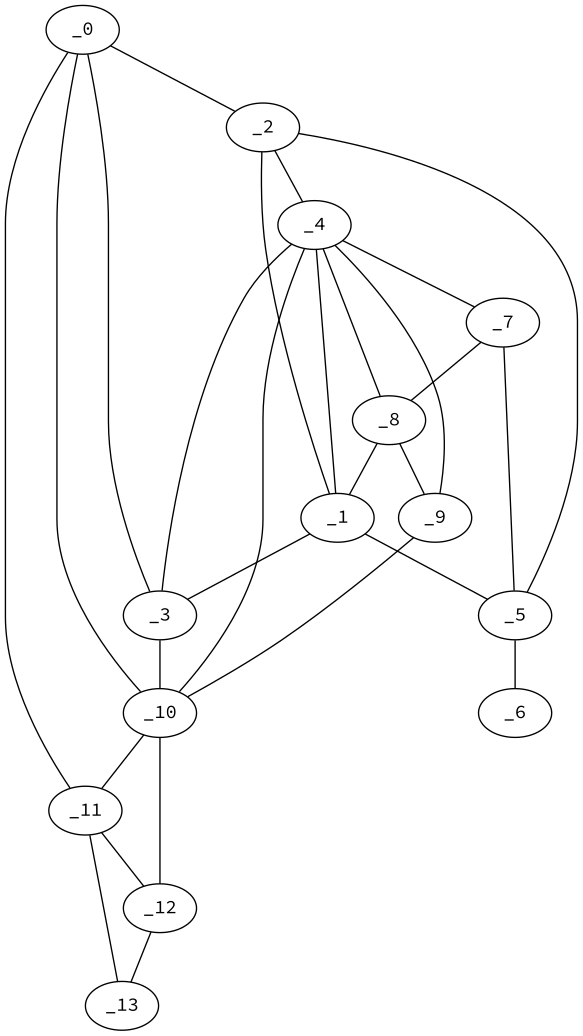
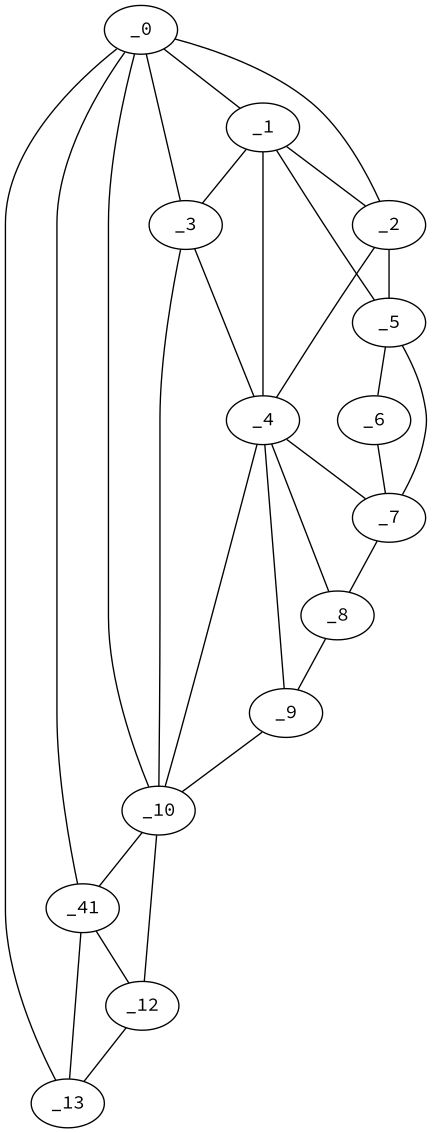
edge "_8" -- "_1": now "_0" -- "_1"
edge "_6" -- "_7": added
edge "_0" -- "_13": added
node "_11": label "_11" -> "_41"
